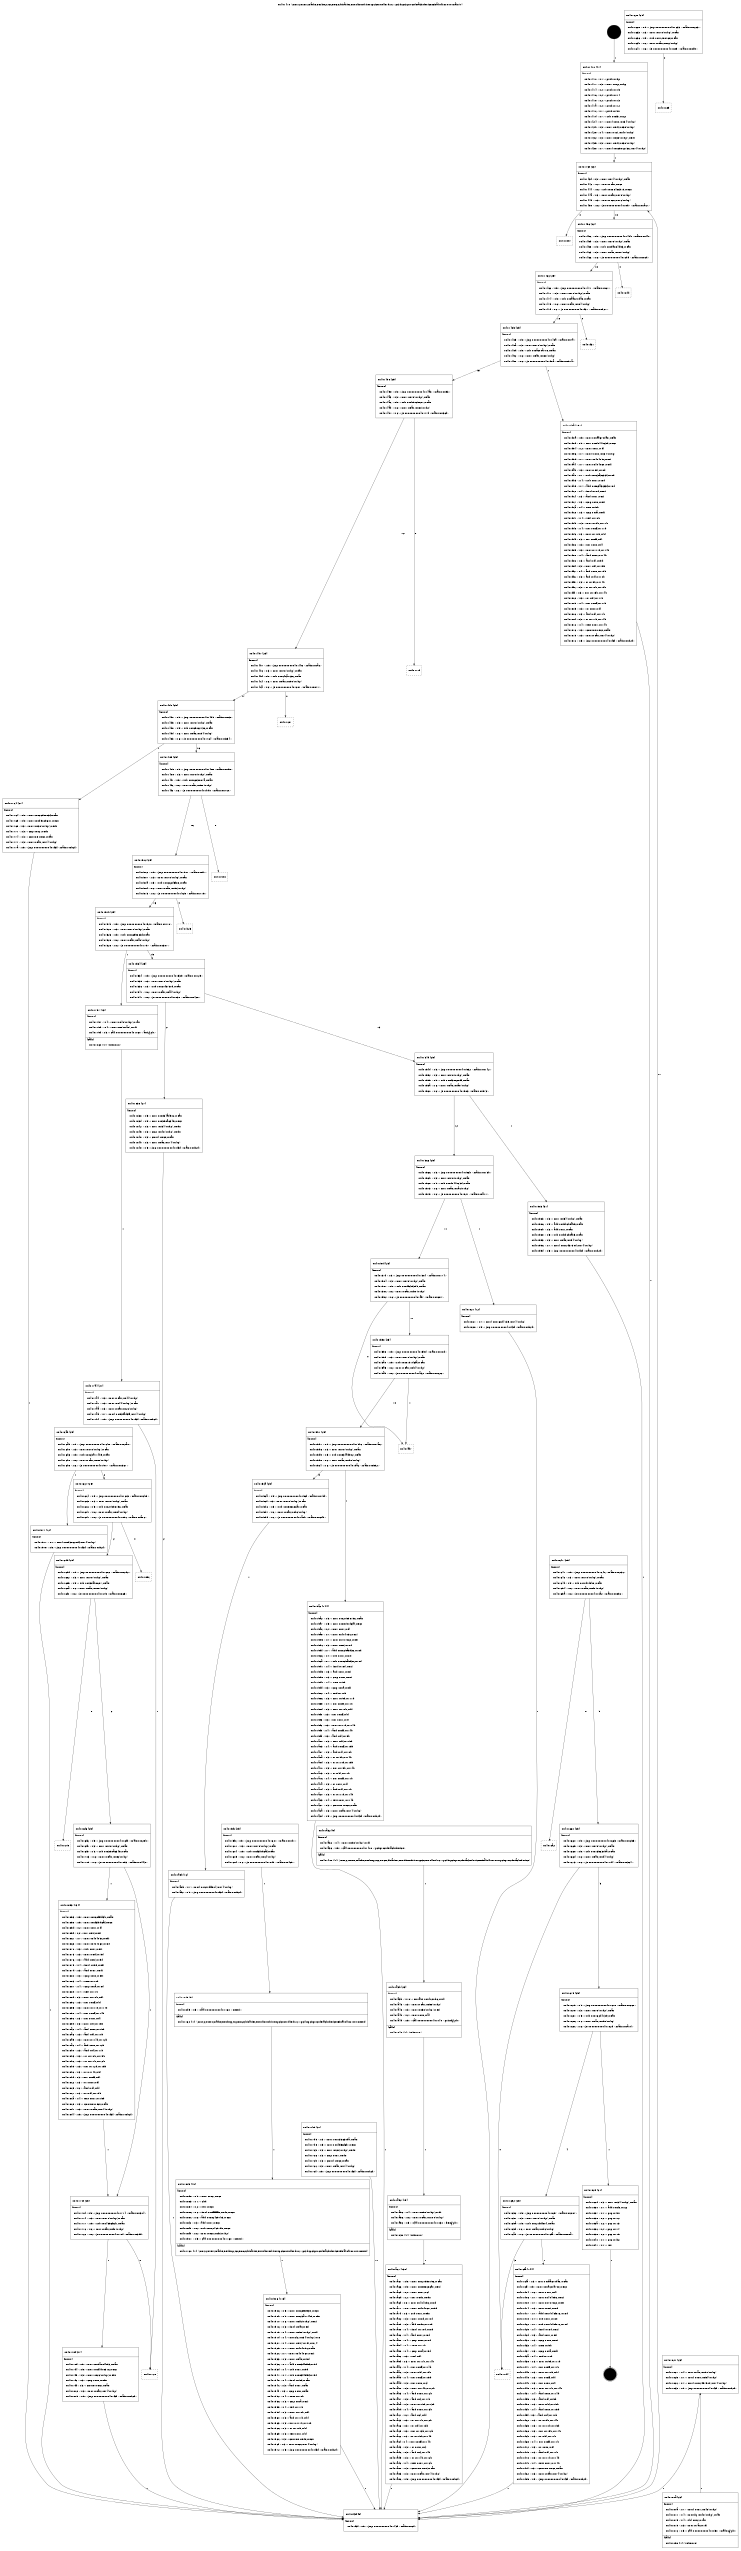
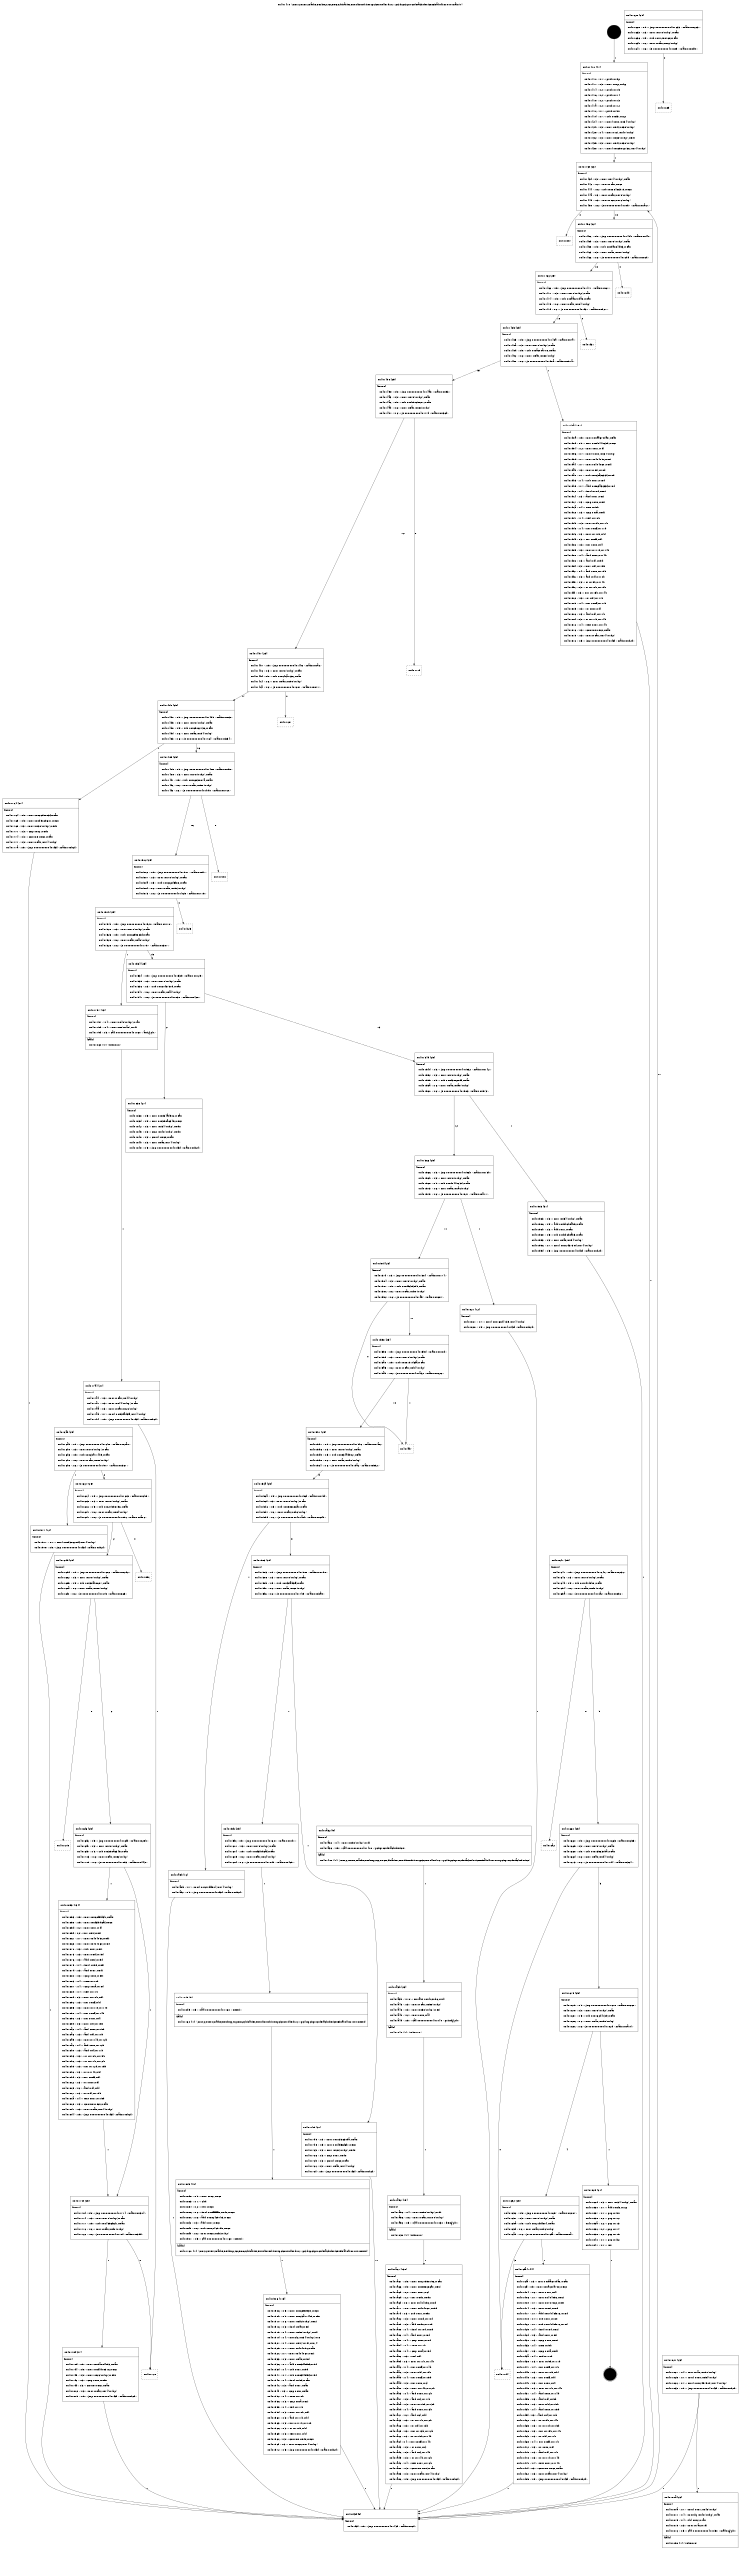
edge "0x401502 [25]" -> "0x40151b [25]": removed, label "16"
node "0x4015e3 [25]": added
node "0x4019a2 [144]": removed
edge "0x401838 [27]" -> "0x401f3f [5]": removed, label "2"
edge "0x40180a [23]" -> "0x401821 [23]": reversed
